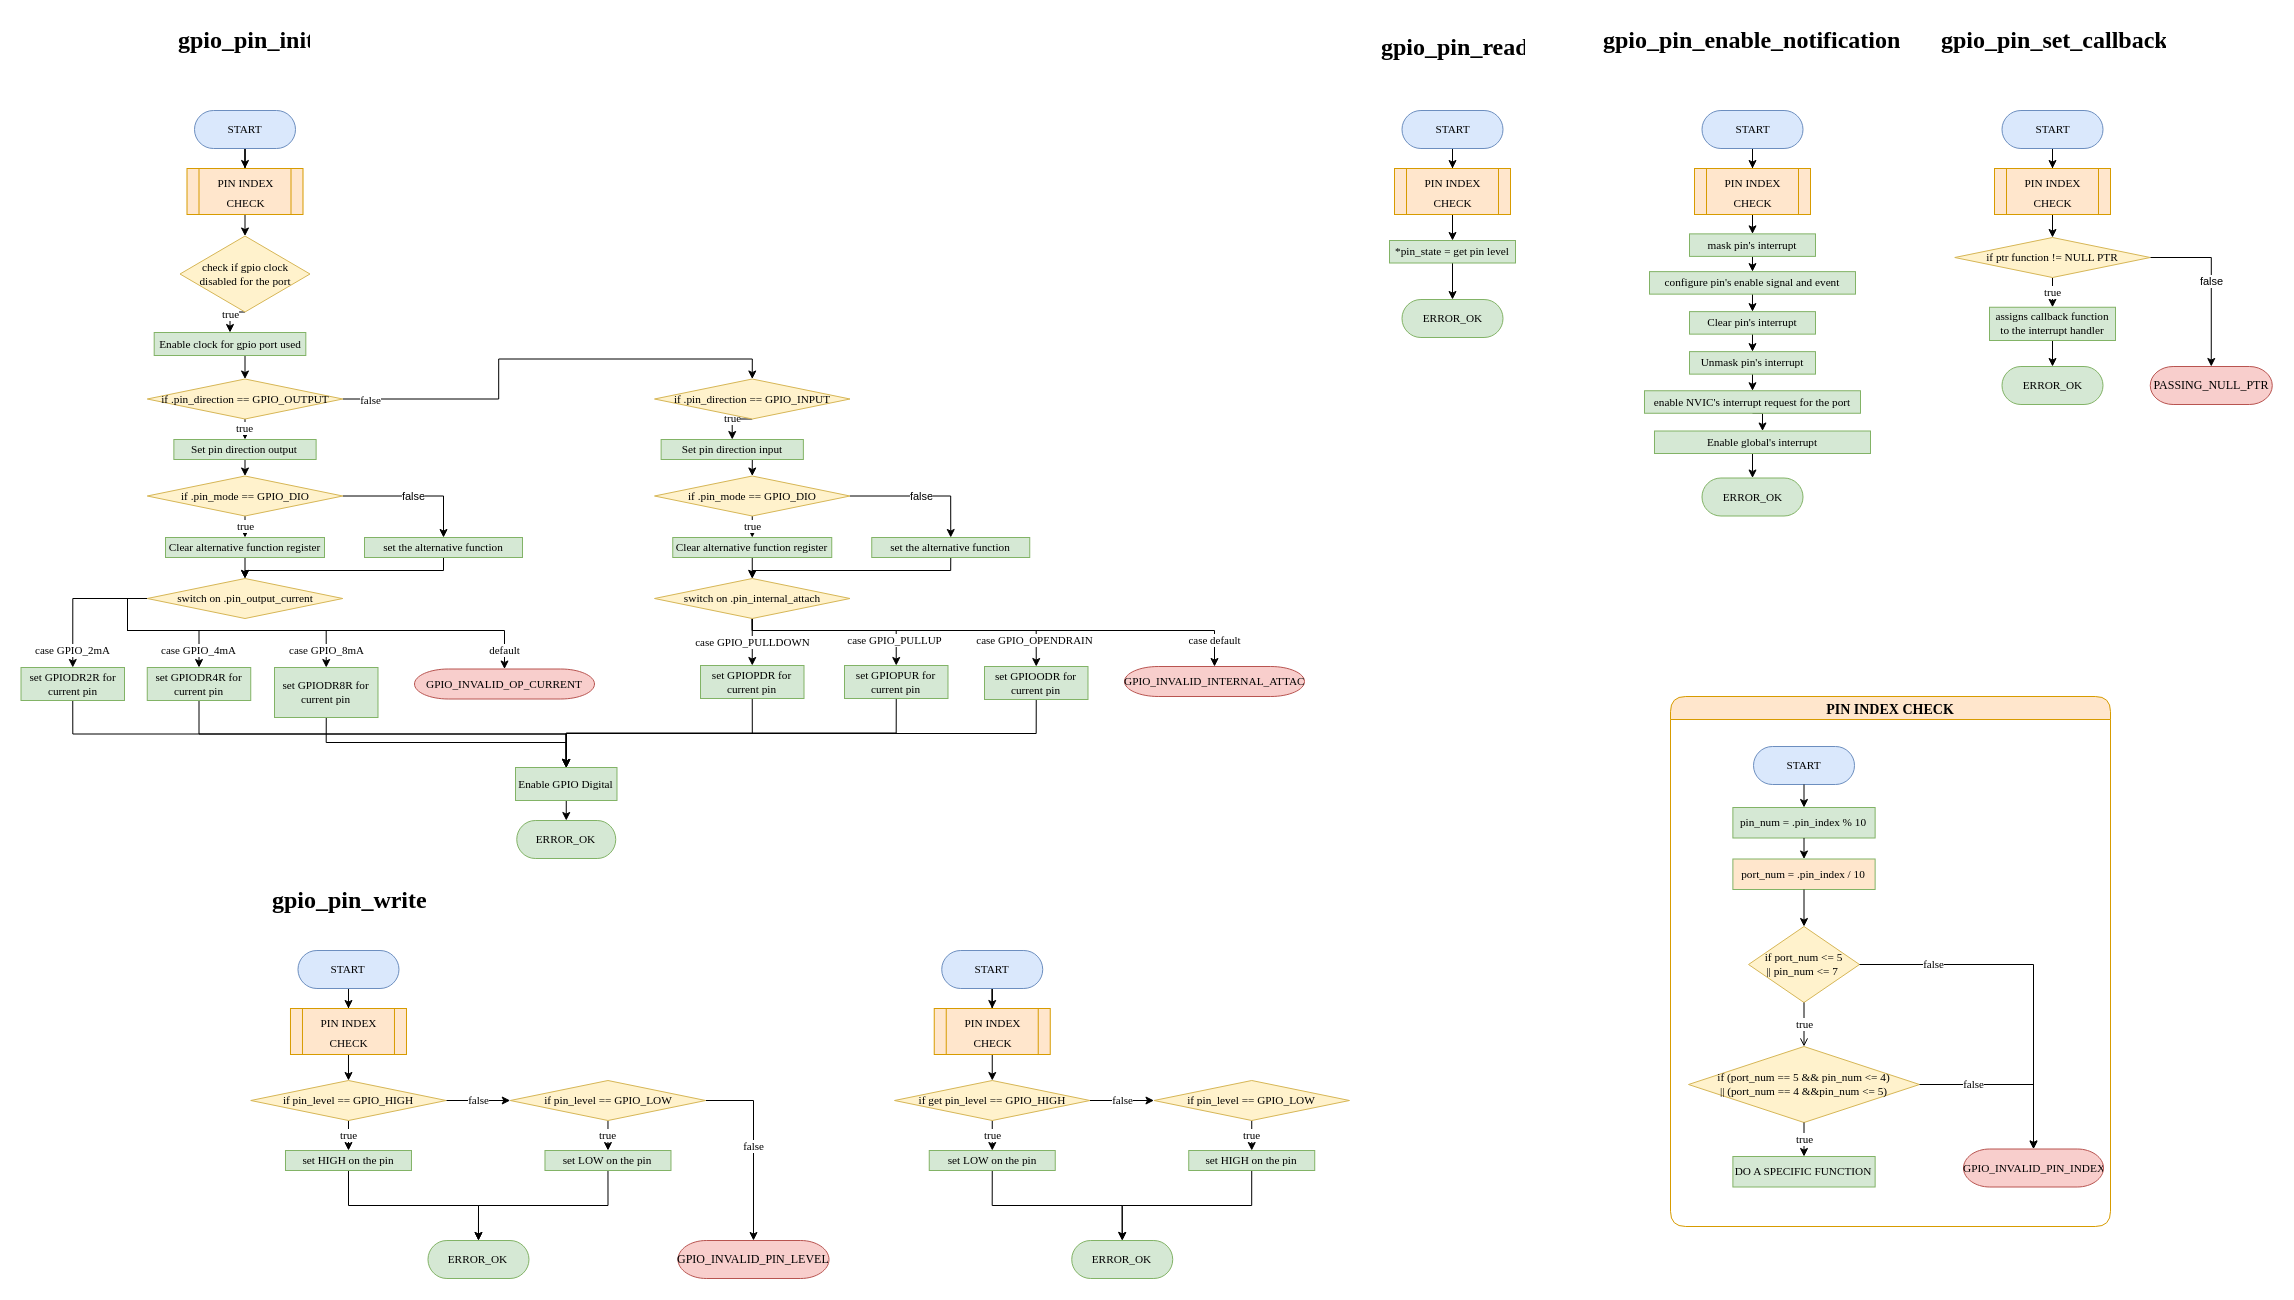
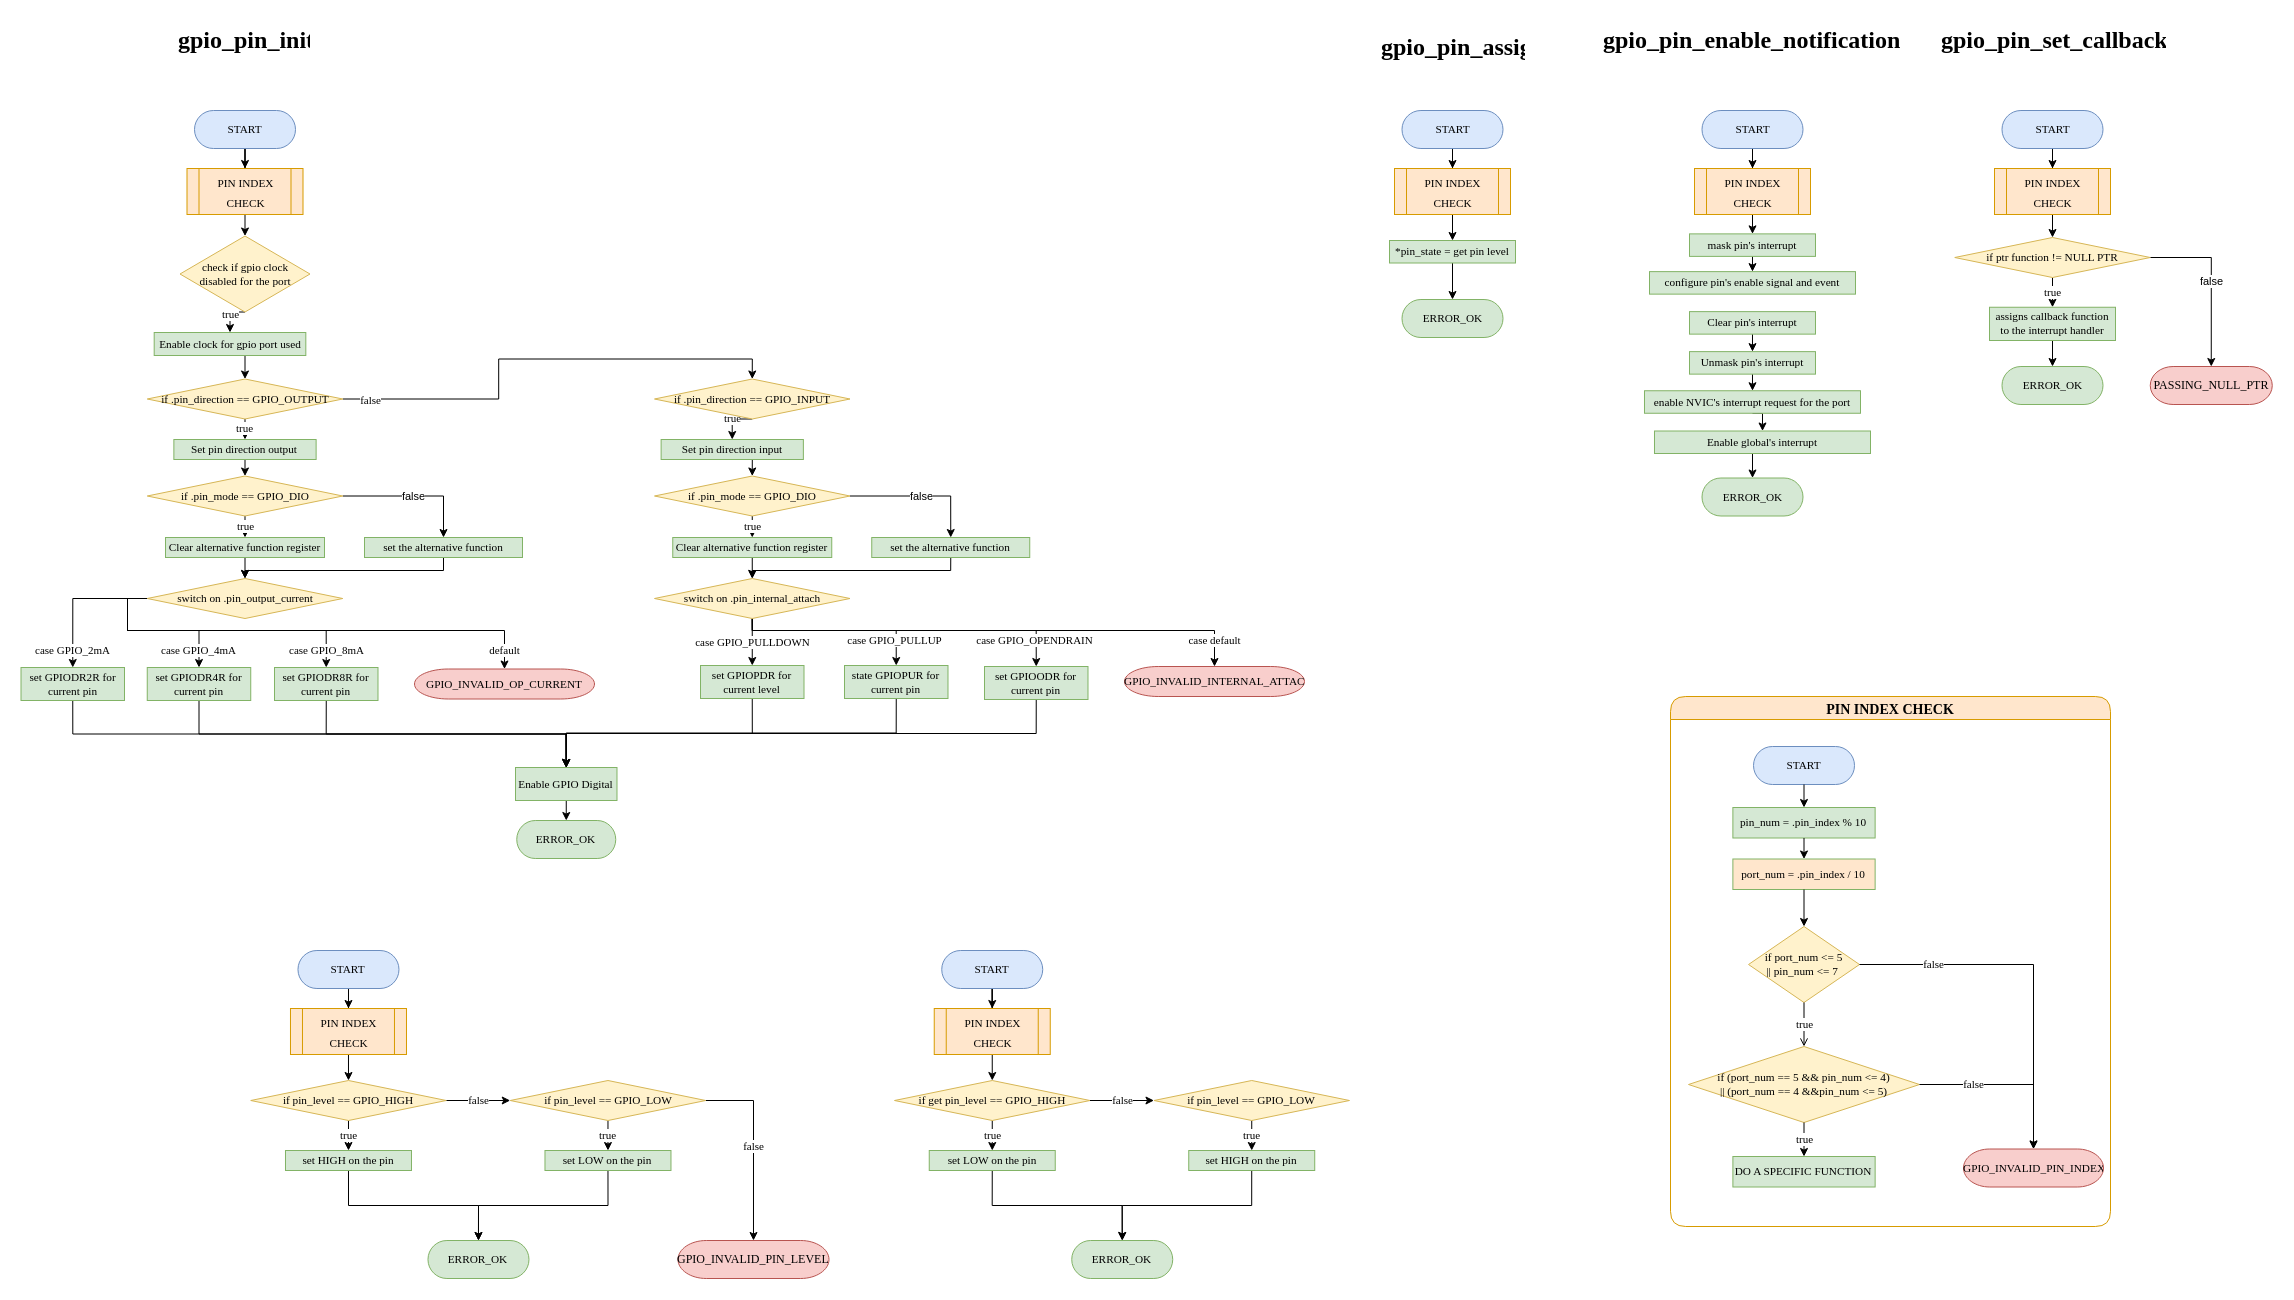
node "gpio_pin_read": label "gpio_pin_read" -> "gpio_pin_assigns"
edge "configure pin's enable signal and event" -> "Clear pin's interrupt": removed
node "set GPIOPDR for current pin": label "set GPIOPDR for current pin" -> "set GPIOPDR for current level"
node "set GPIOPUR for current pin": label "set GPIOPUR for current pin" -> "state GPIOPUR for current pin"
node "set GPIODR8R for current pin": size 103x50 -> 103x33
node "gpio_pin_write": removed
